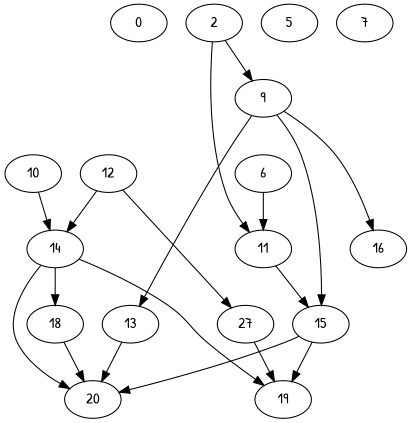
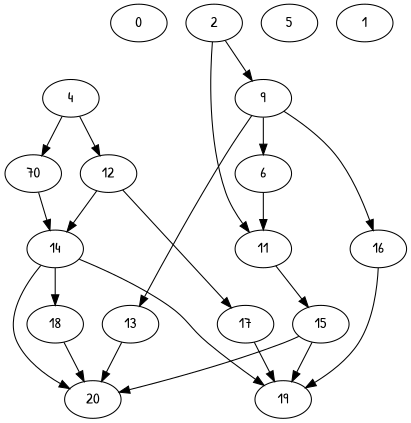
node "7": label "7" -> "1"
node "4": added
node "10": label "10" -> "70"
edge "9" -> "15": now "9" -> "6"
node "27": label "27" -> "17"
edge "16" -> "19": added
